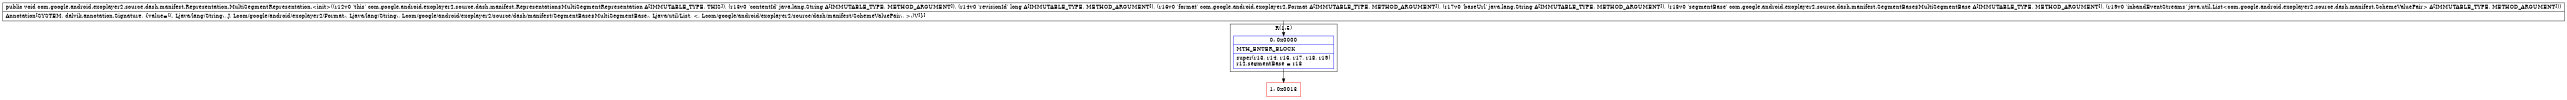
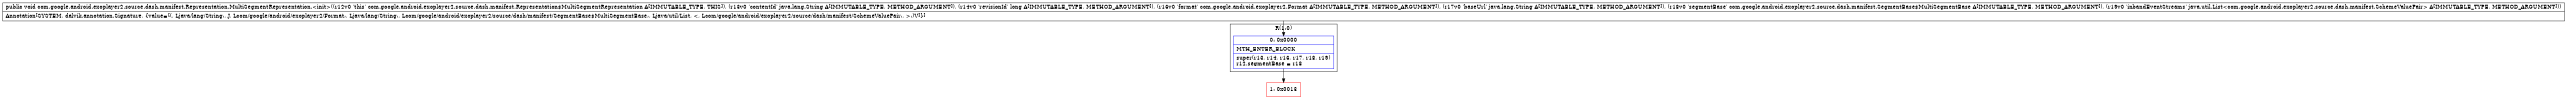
cluster "R(1:5)": label "R(1:5)" -> "R(1:0)"
